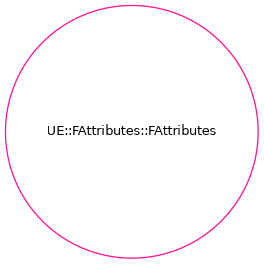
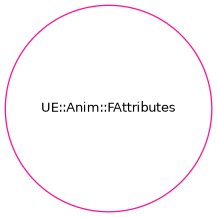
node "UE::FAttributes::FAttributes": label "UE::FAttributes::FAttributes" -> "UE::Anim::FAttributes"
